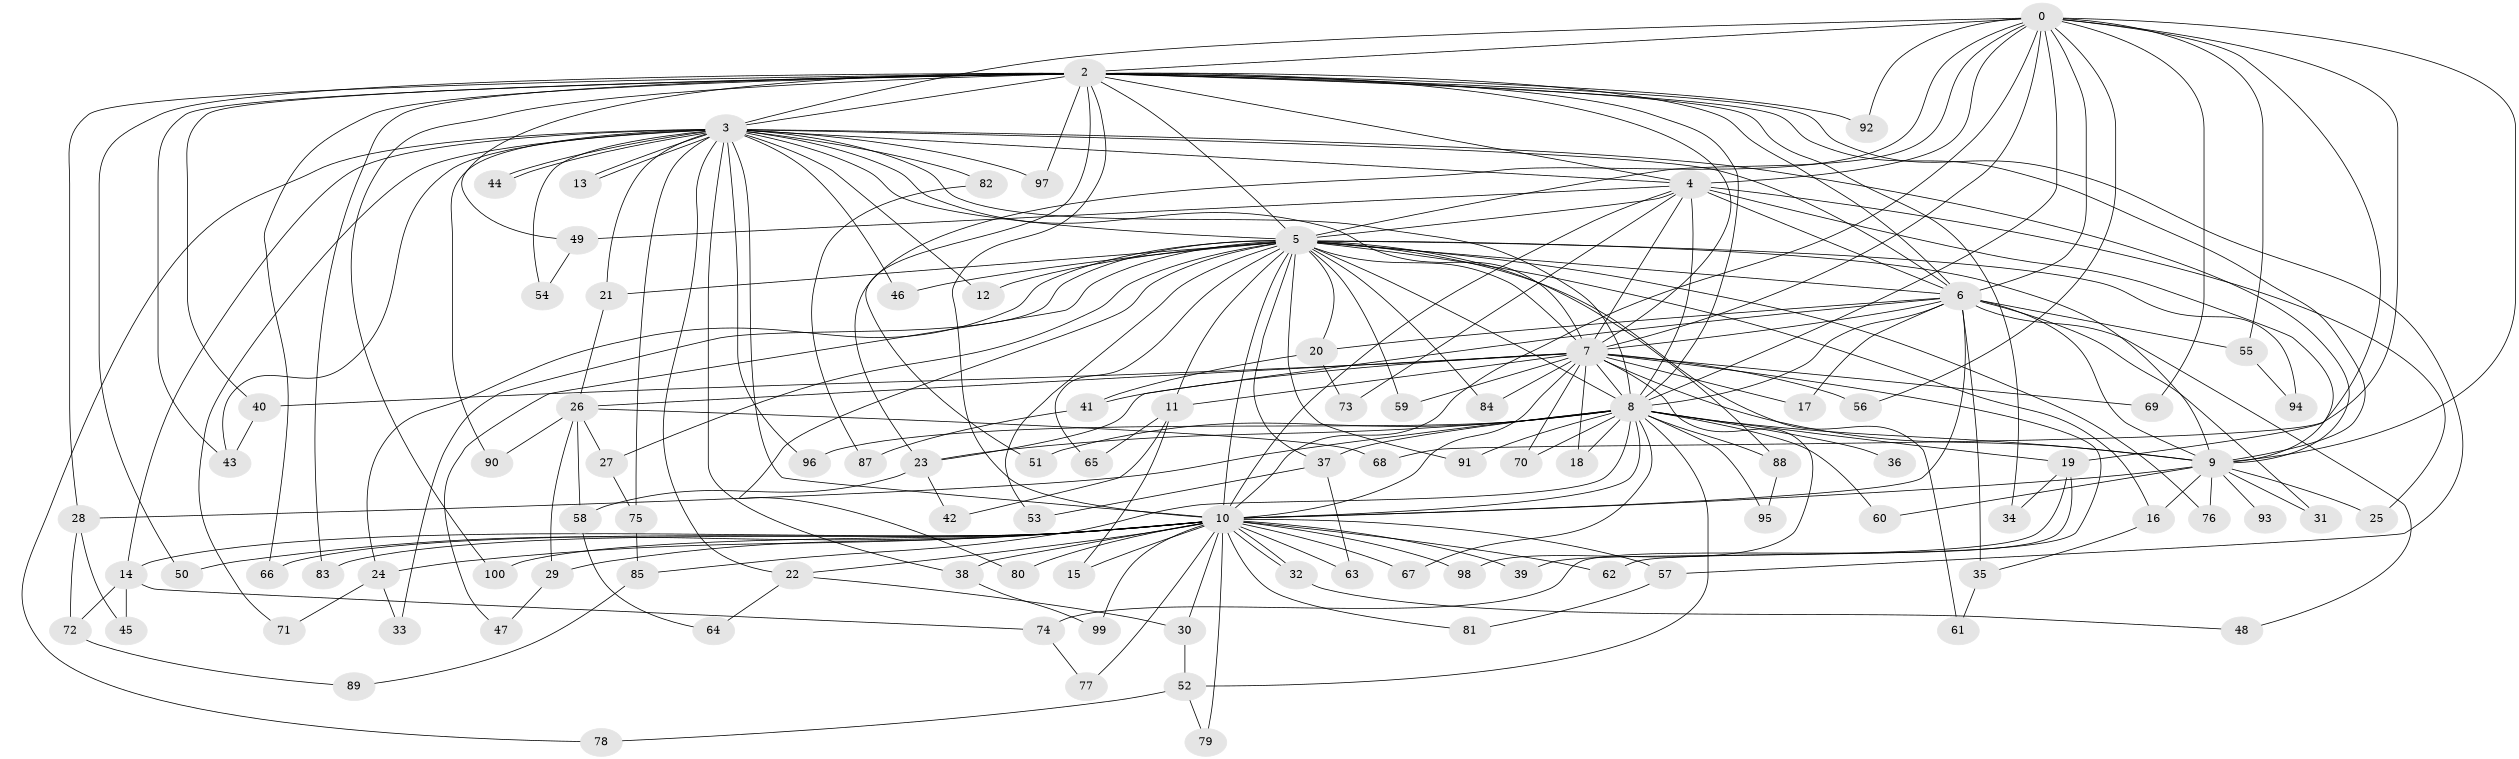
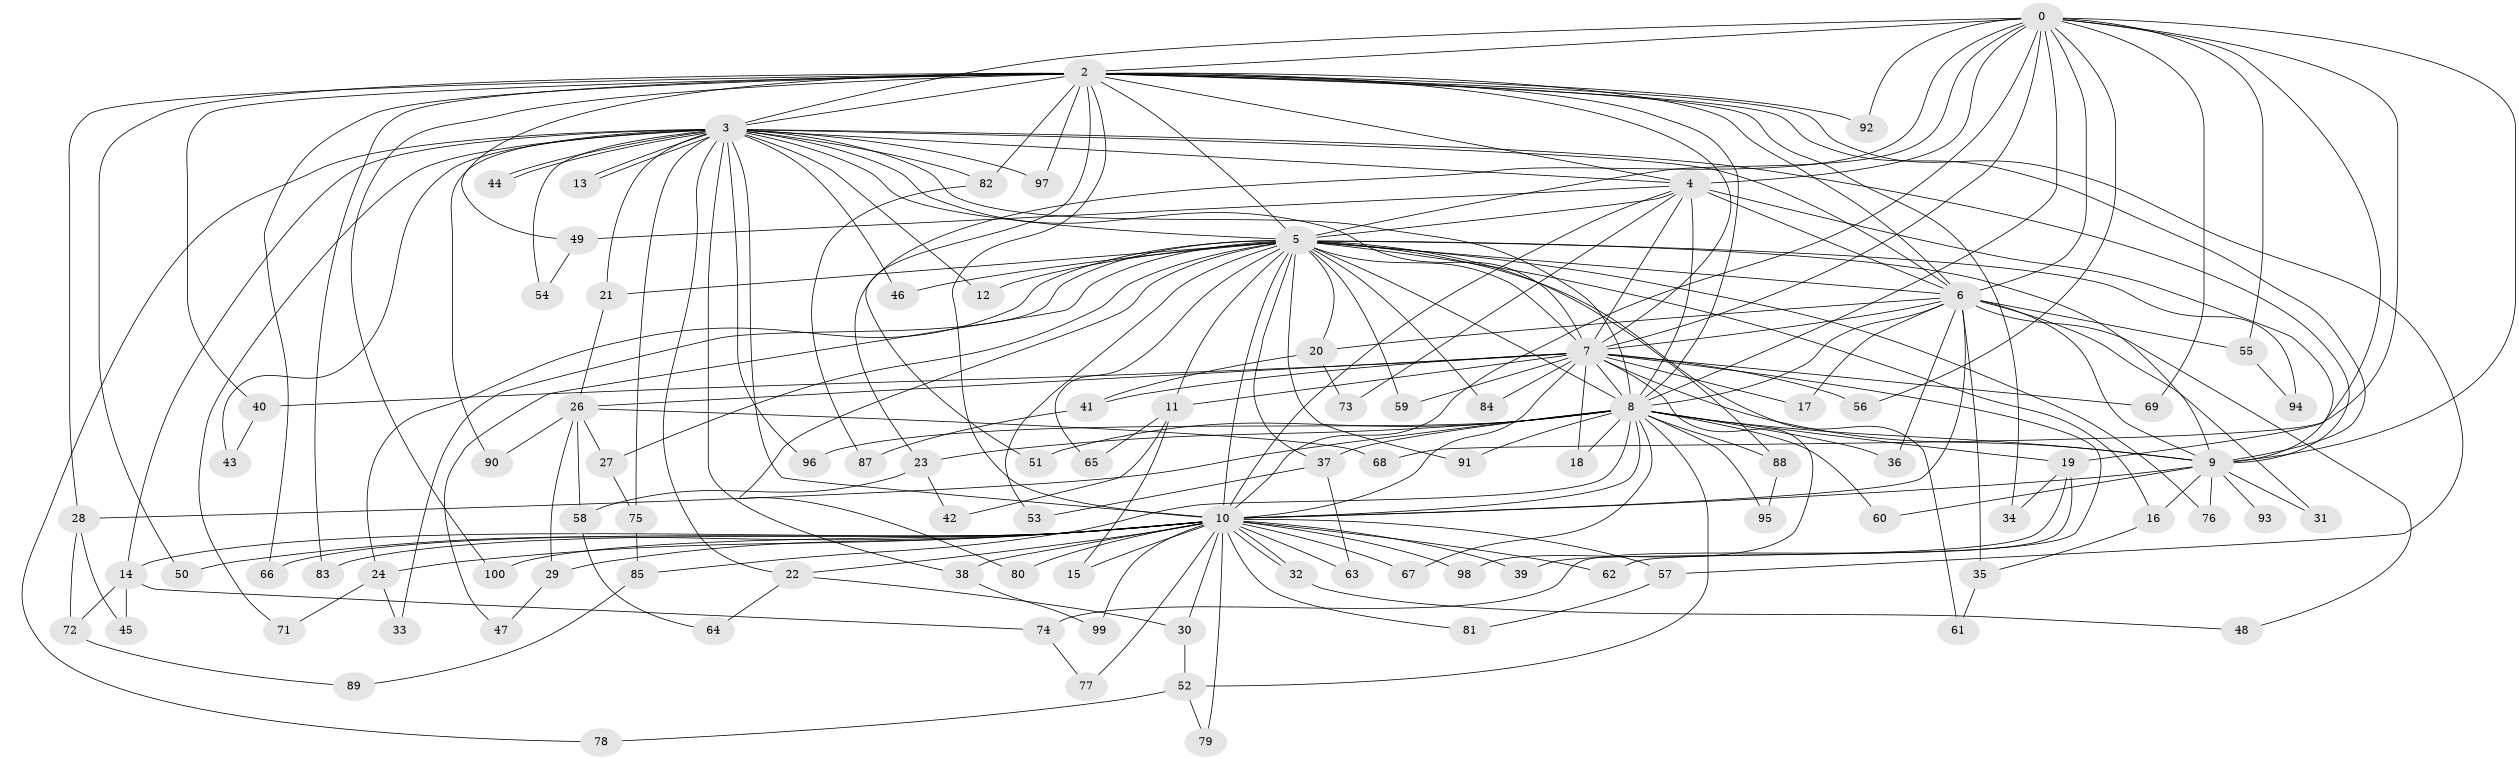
edge "2" -- "43": now "2" -- "82"
edge "6" -- "23": now "6" -- "36"
node "70": removed
node "25": removed
